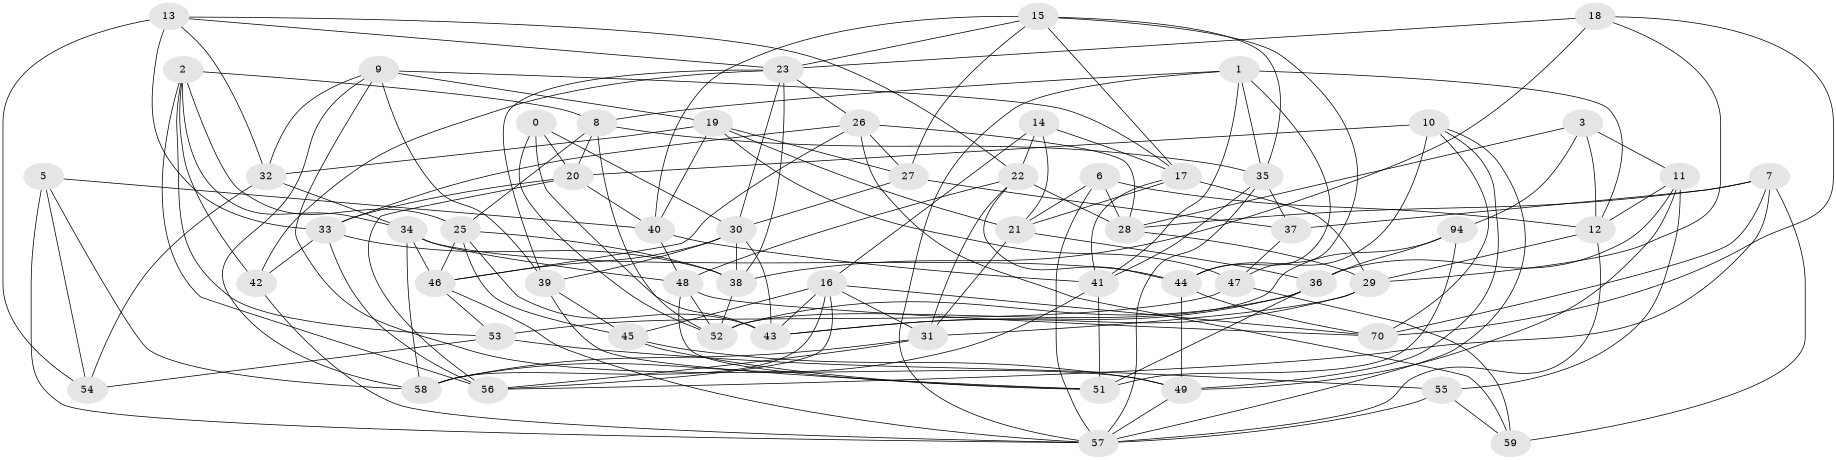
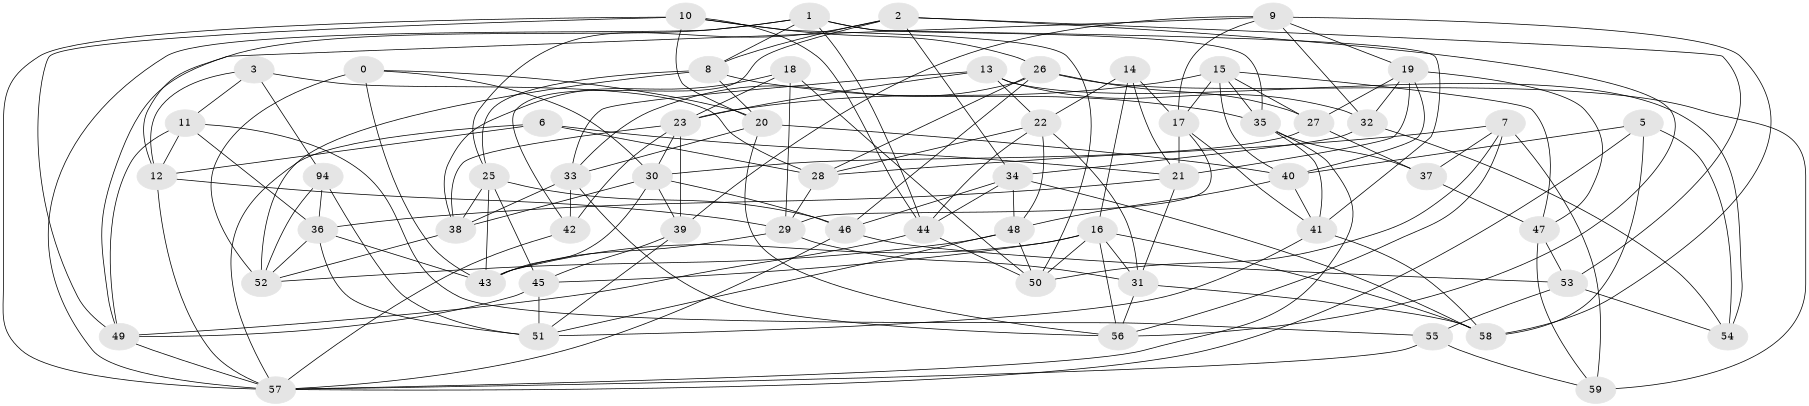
edge "23" -- "26": now "10" -- "26"
node "70": label "70" -> "50"
